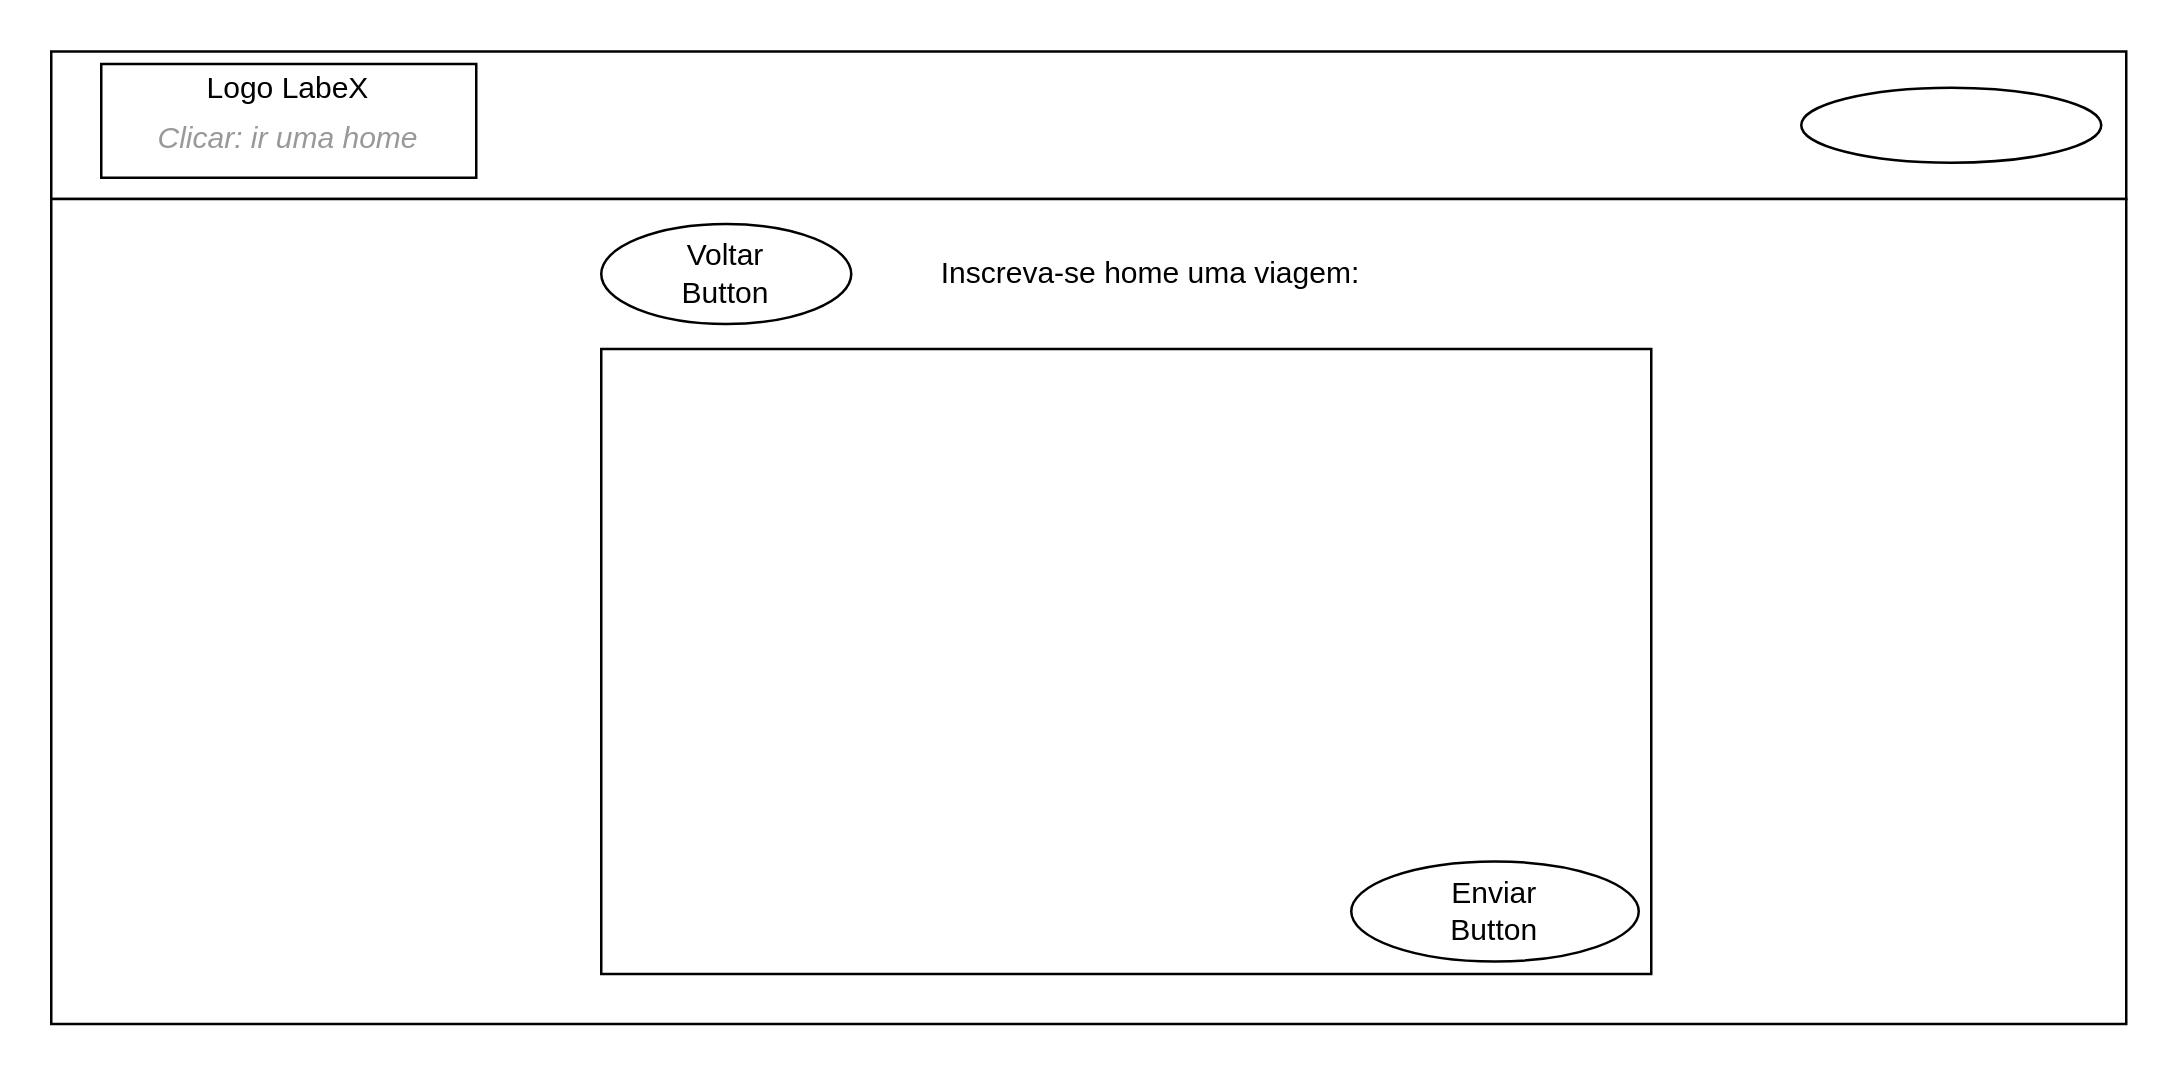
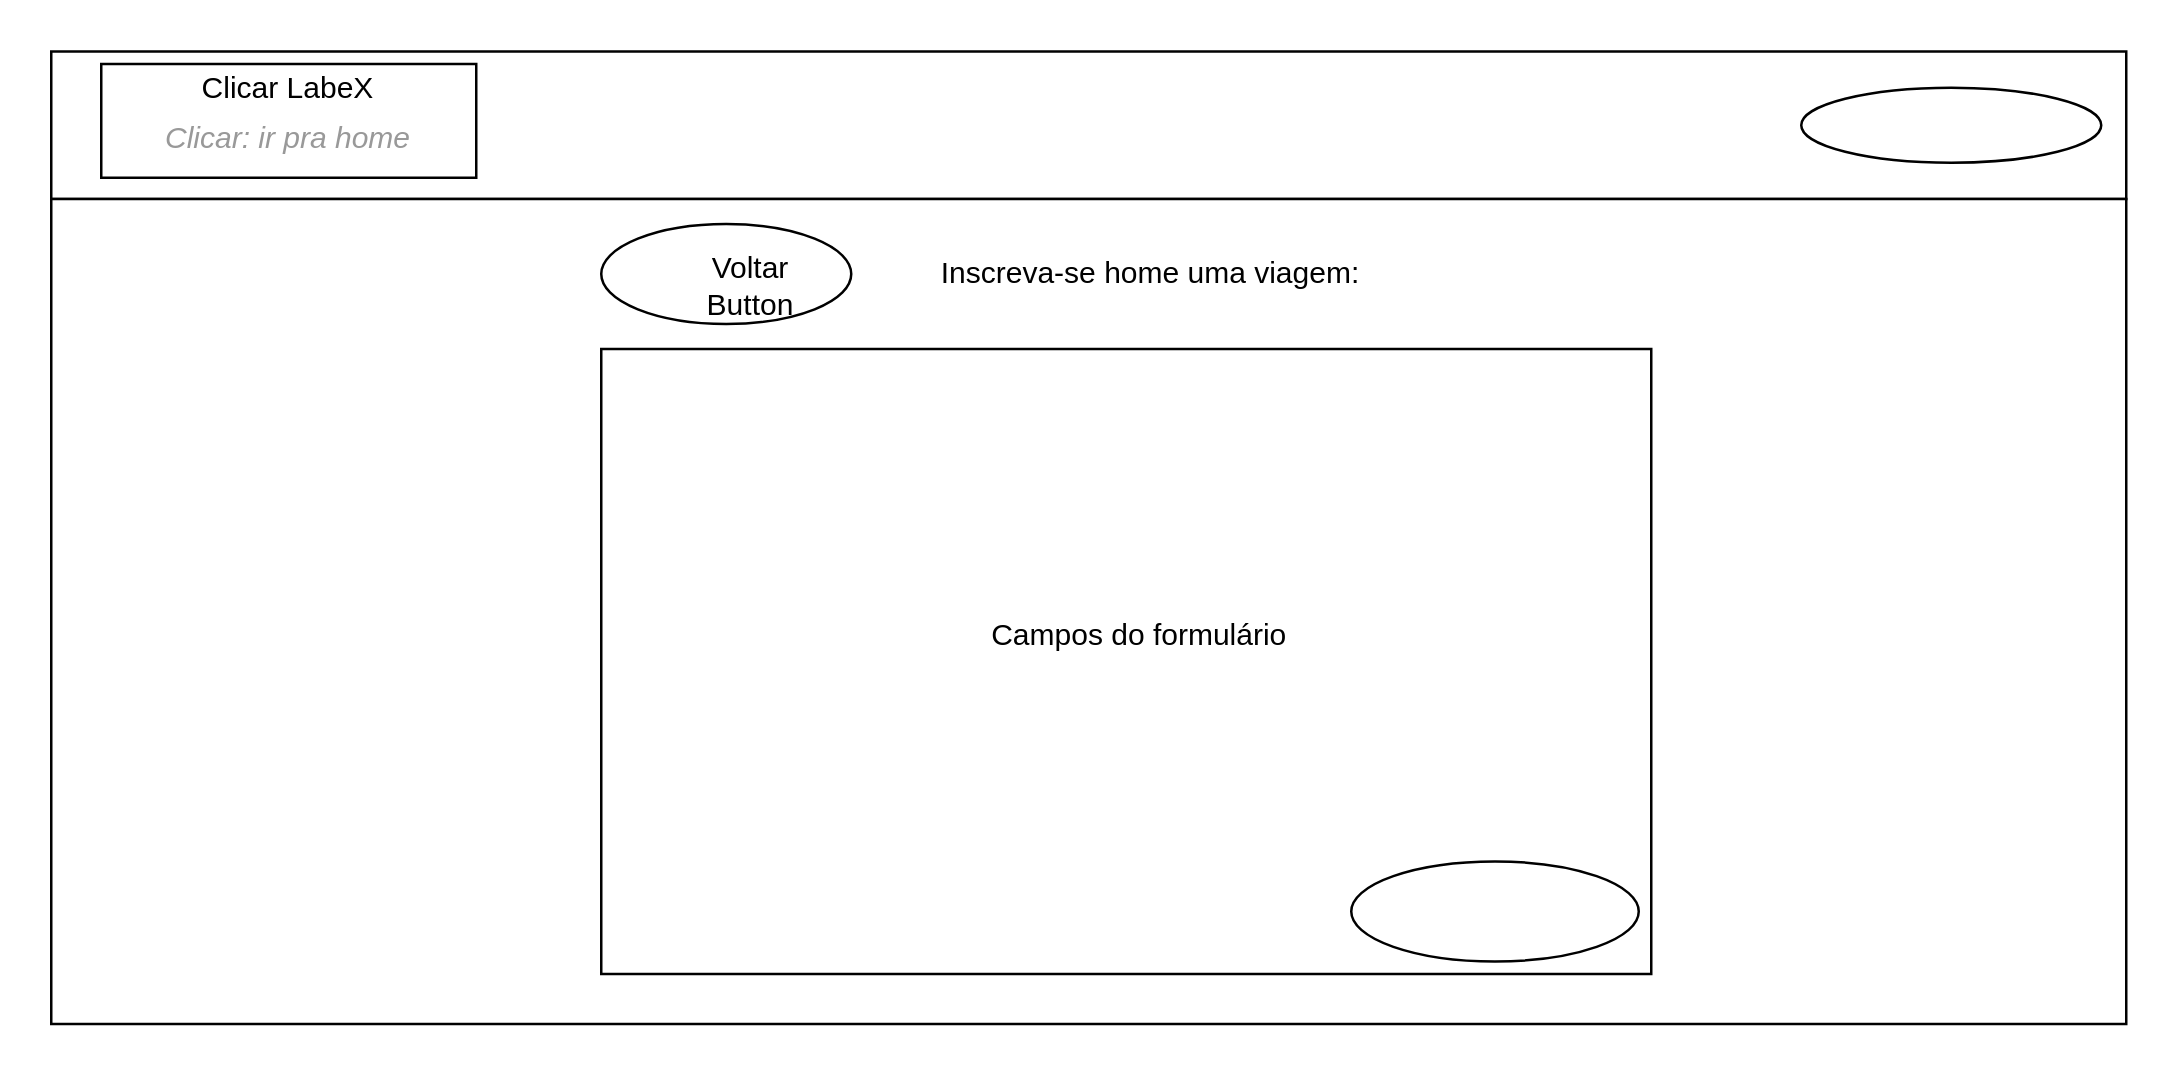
node "Logo LabeX": label "Logo LabeX" -> "Clicar LabeX"
node "Clicar: ir uma home": label "Clicar: ir uma home" -> "Clicar: ir pra home"
node "Voltar Button": moved (726, 274) -> (751, 286)
node "Campos do formulário": added
node "Enviar Button": removed
